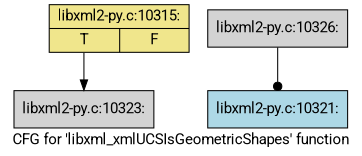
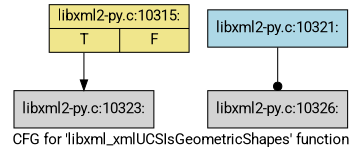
edge "libxml2-py.c:10326:" -> "libxml2-py.c:10321:": reversed
